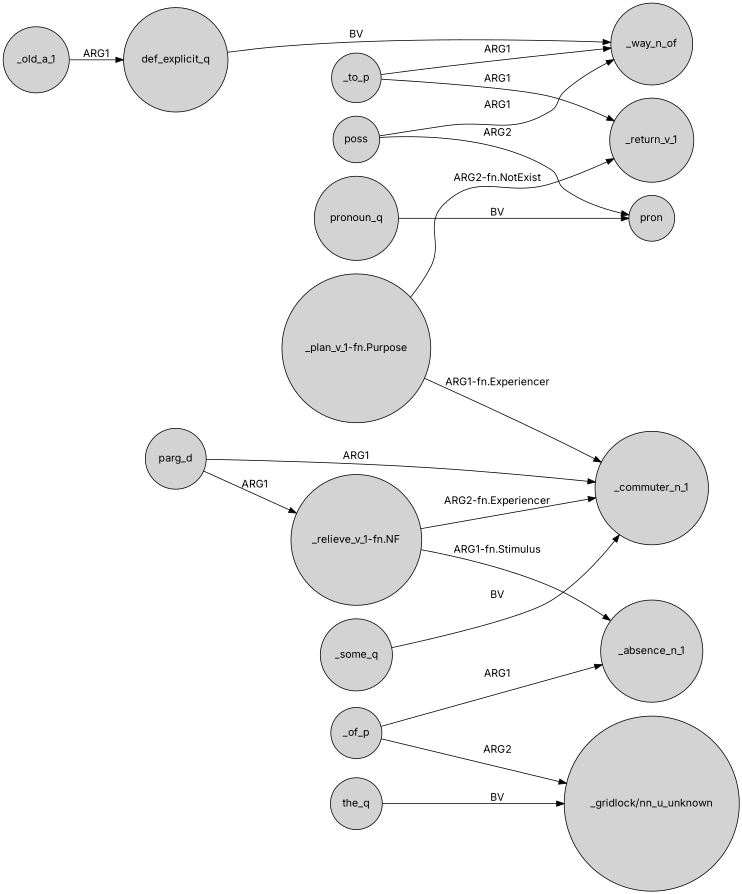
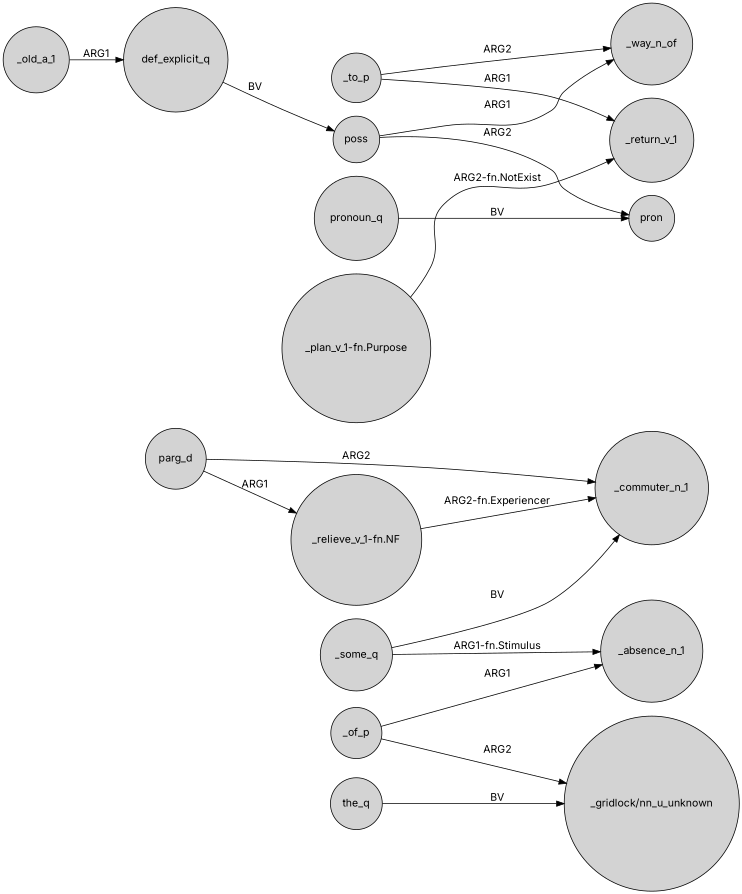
edge "def_explicit_q" -> "_way_n_of": now "def_explicit_q" -> "poss"
edge "_to_p" -> "_way_n_of": label "ARG1" -> "ARG2"
edge "_plan_v_1-fn.Purpose" -> "_commuter_n_1": removed, label "ARG1-fn.Experiencer"
edge "parg_d" -> "_commuter_n_1": label "ARG1" -> "ARG2"
edge "_relieve_v_1-fn.NF" -> "_absence_n_1": now "_some_q" -> "_absence_n_1"
